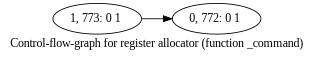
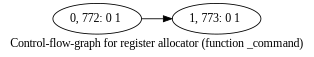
edge "1, 773: 0 1" -> "0, 772: 0 1": reversed
